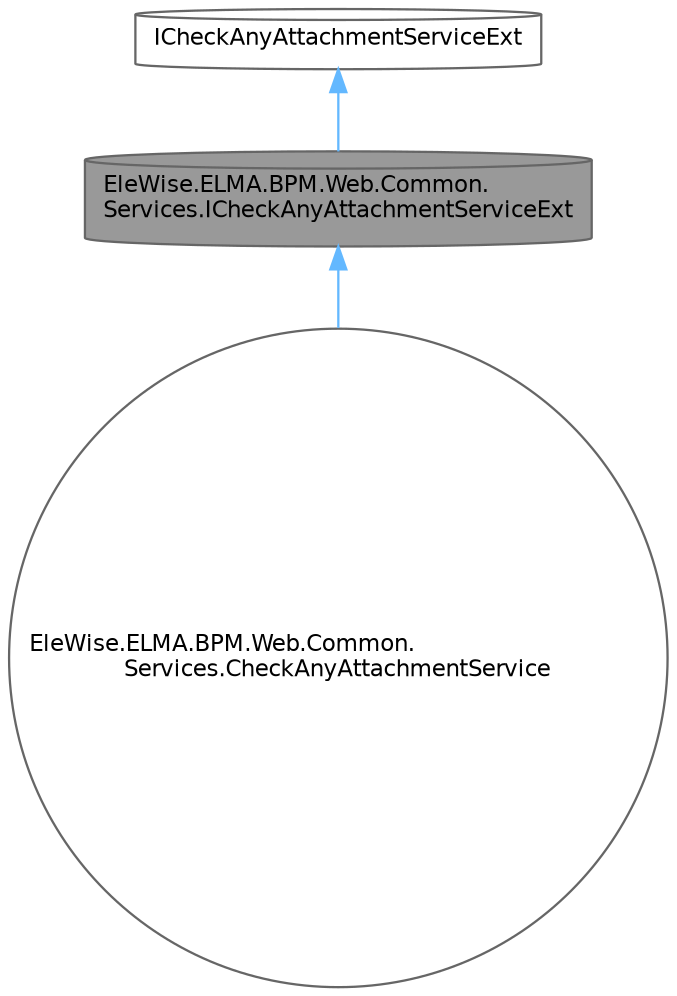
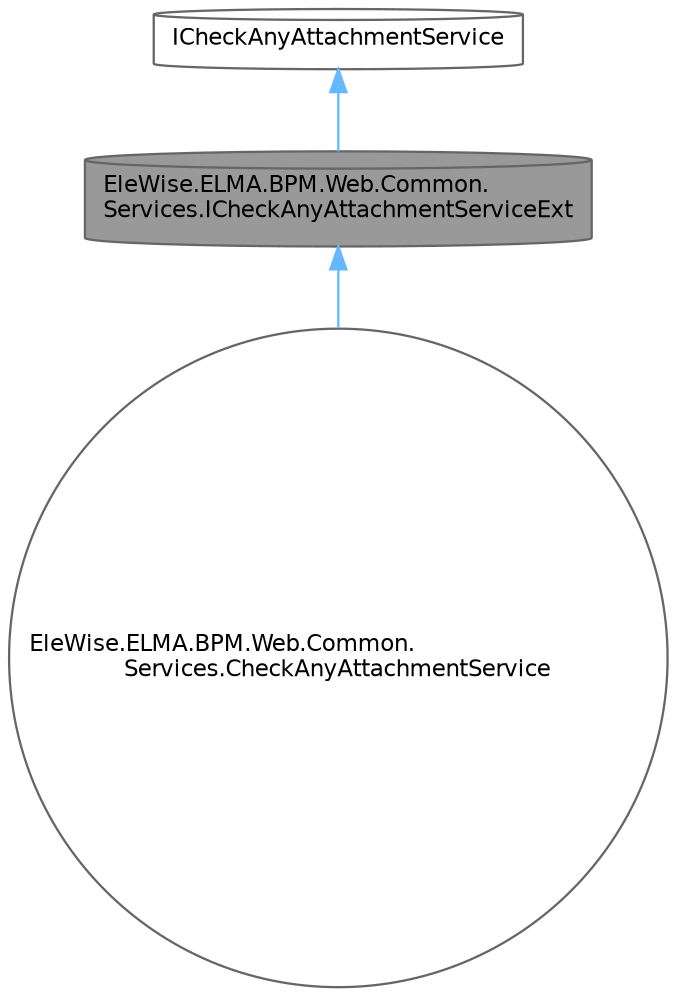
node "ICheckAnyAttachmentServiceExt": label "ICheckAnyAttachmentServiceExt" -> "ICheckAnyAttachmentService"
